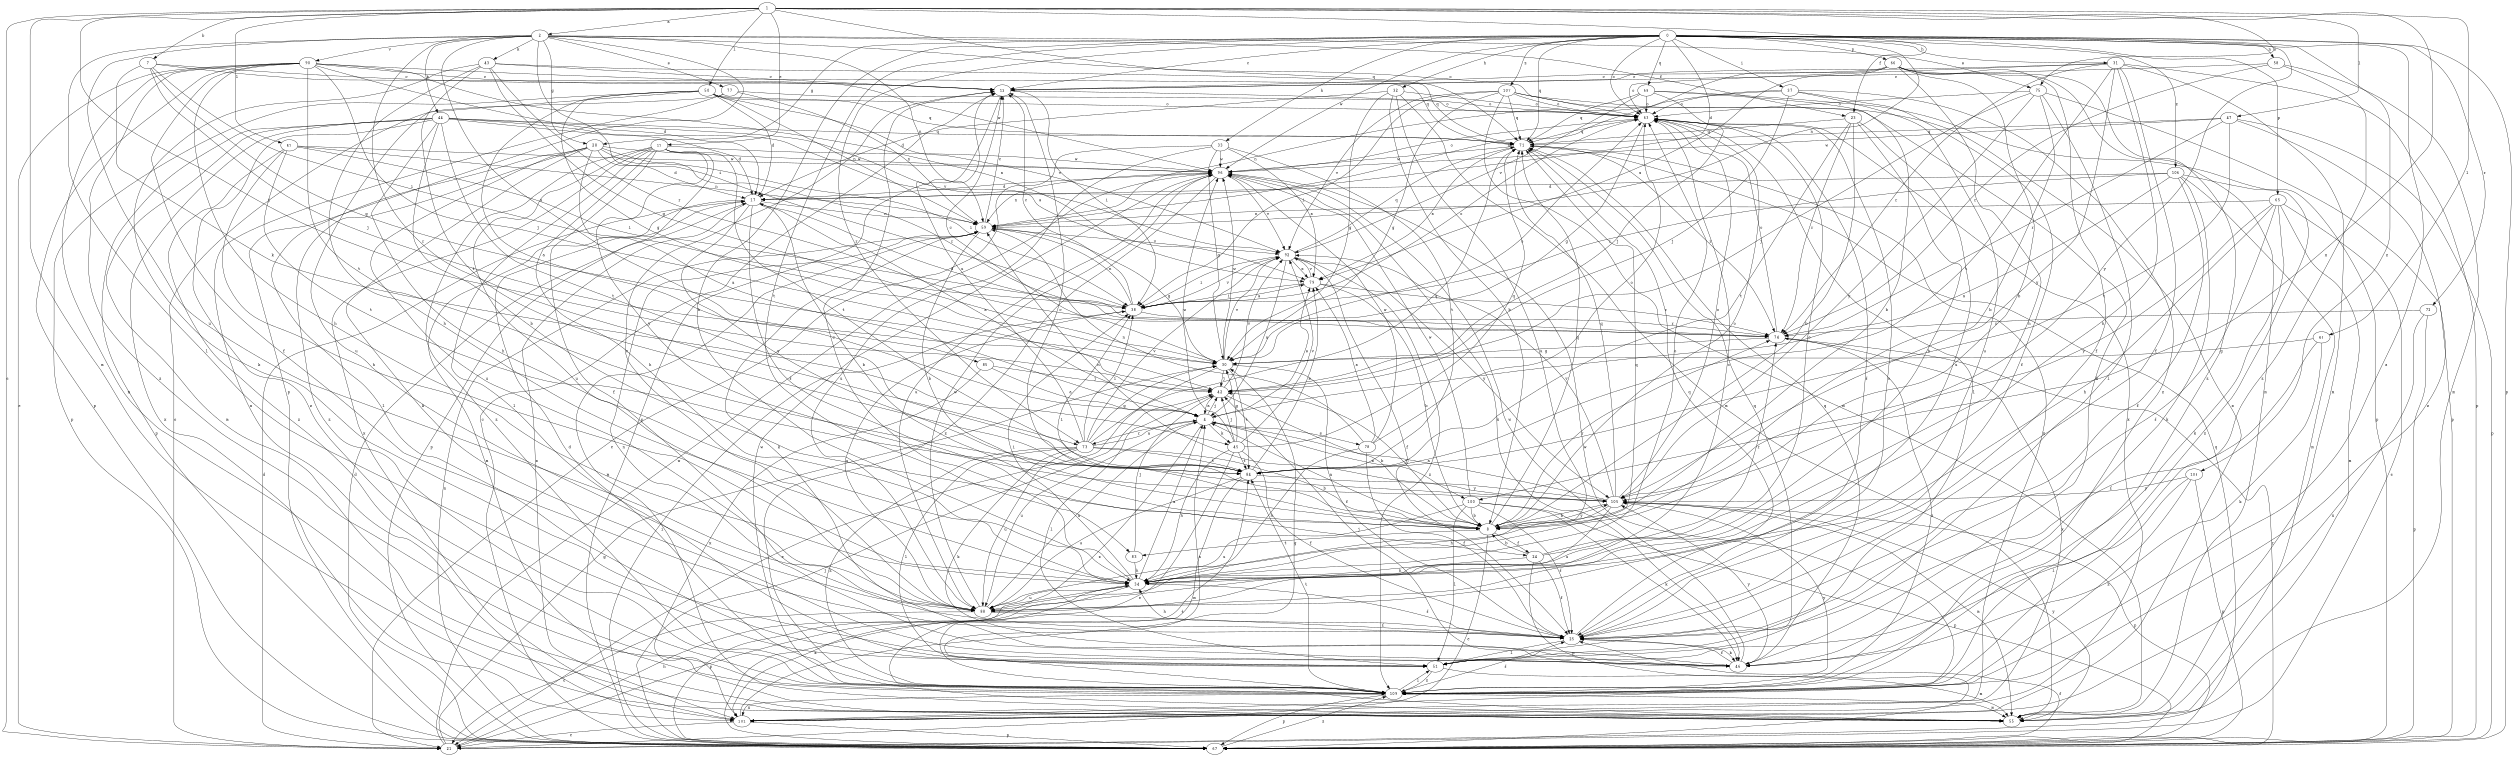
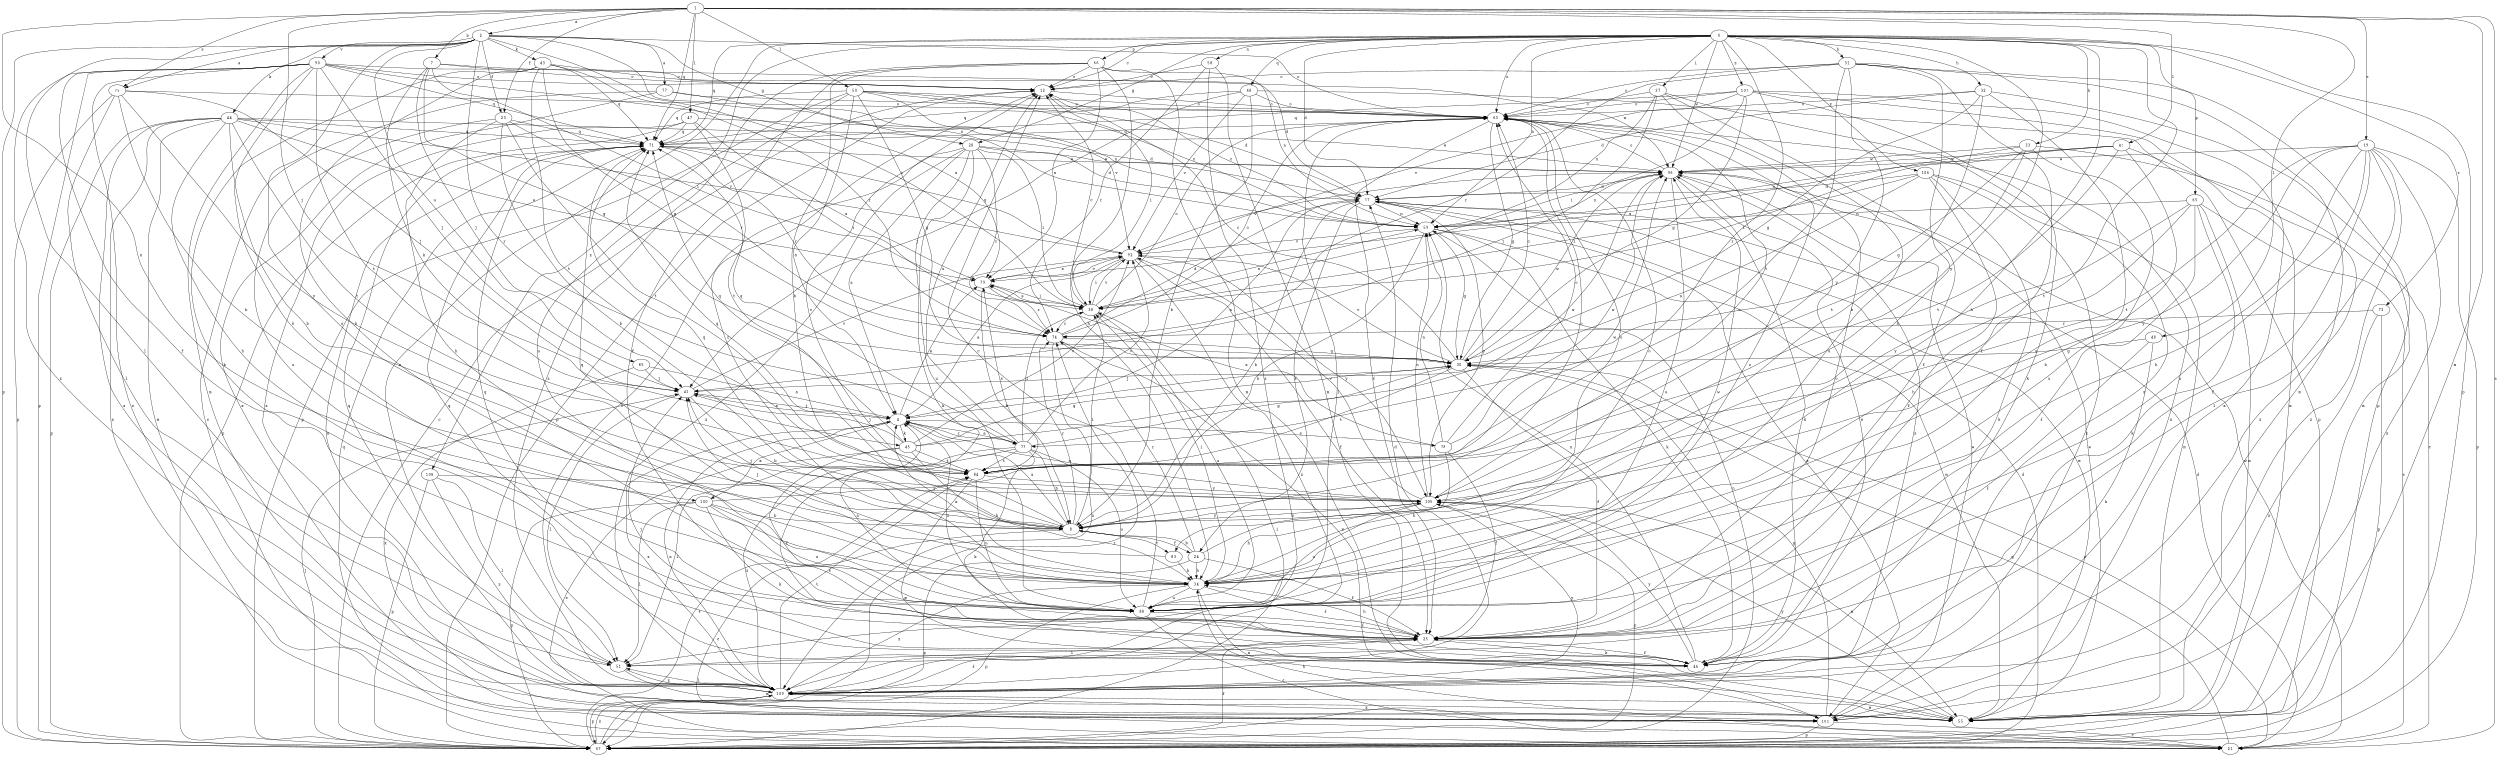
edge "34" -> "109": added, label "z"
